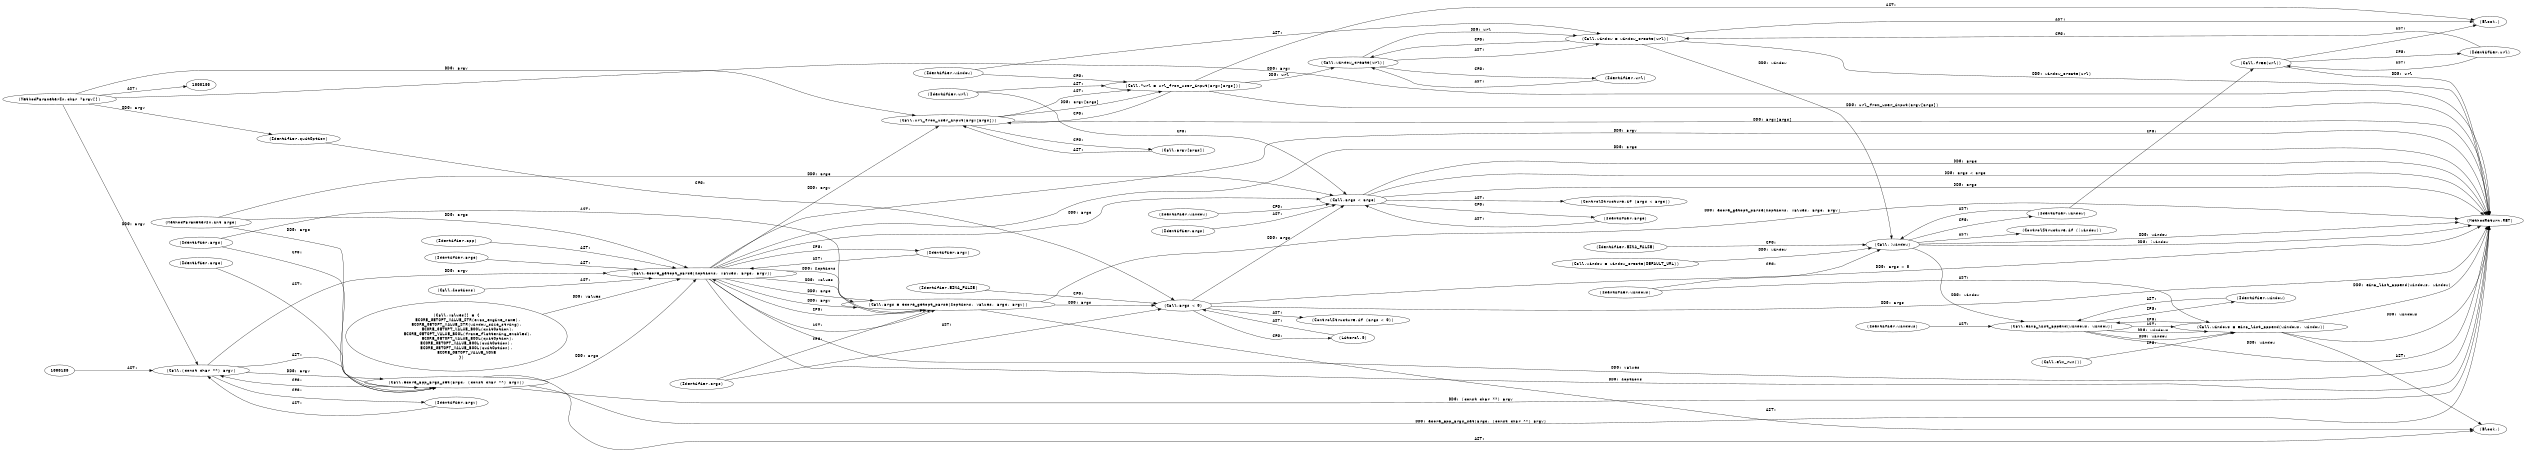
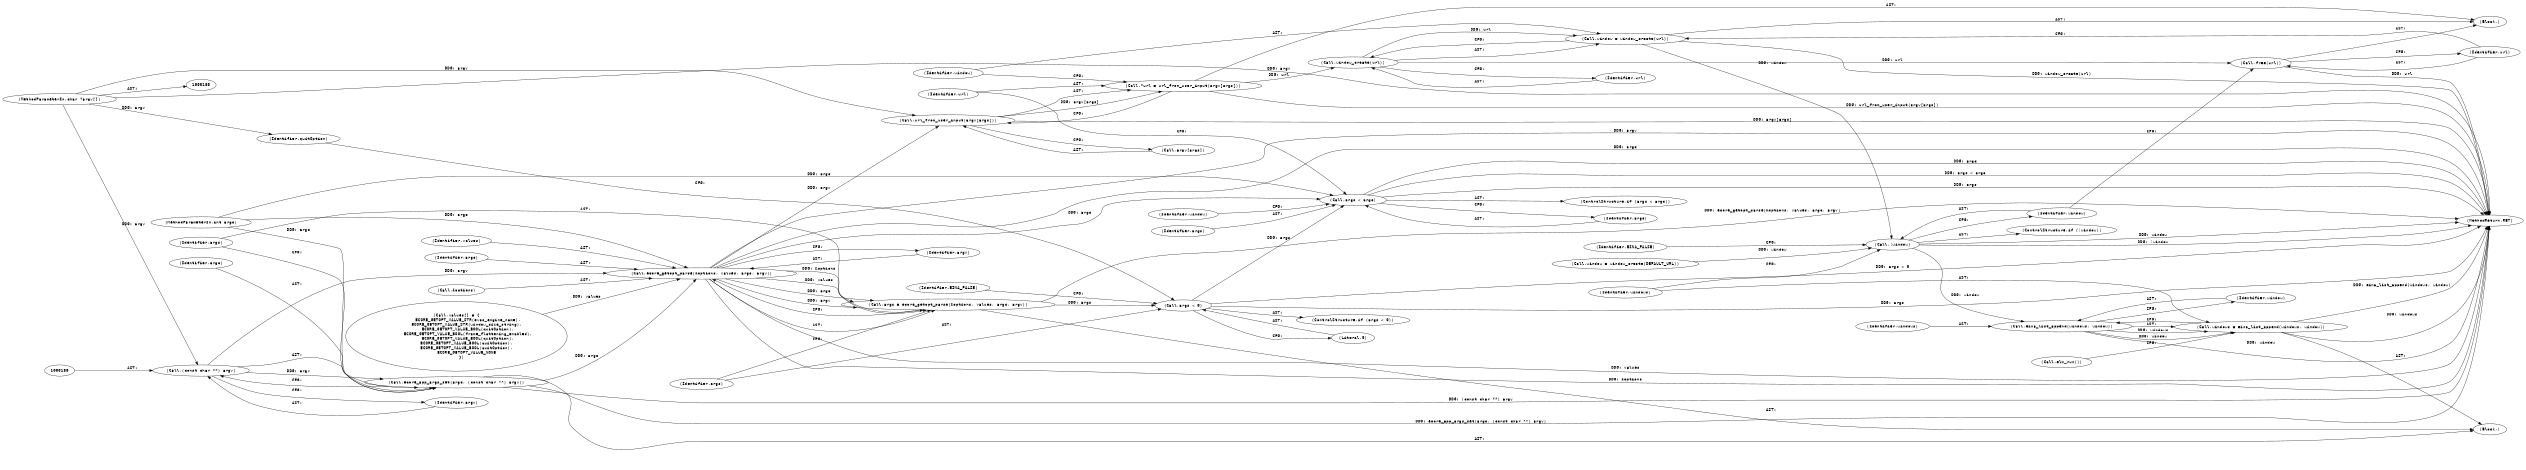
edge "(Call,window_create(url))" -> "(Call,free(url))": added, label "DDG: url"
node "(Identifier,app)": label "(Identifier,app)" -> "(Identifier,values)"
